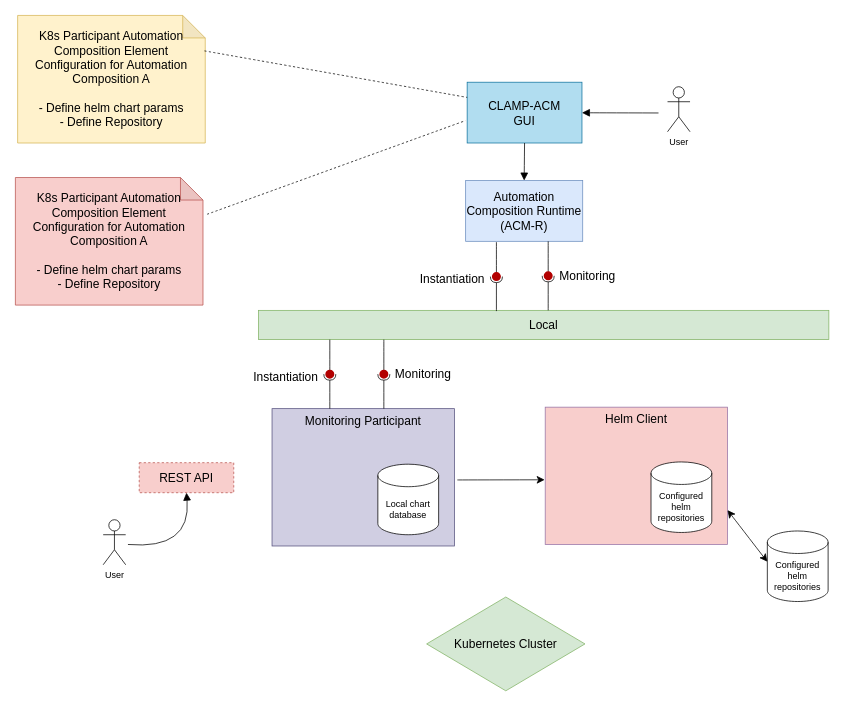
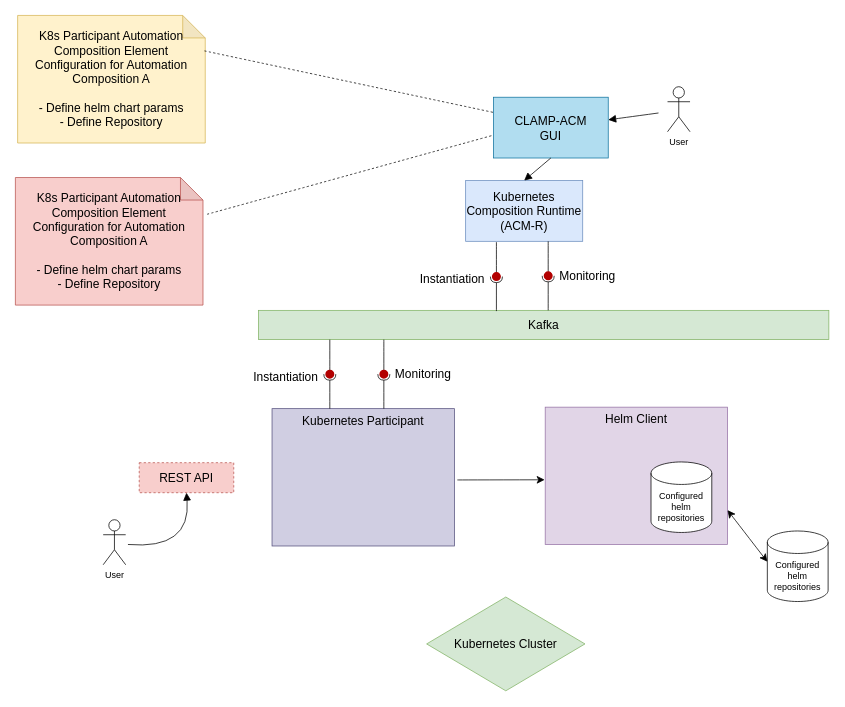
node "CLAMP-ACM GUI": moved (524, 113) -> (551, 128)
node "Automation Composition Runtime (ACM-R)": label "Automation Composition Runtime (ACM-R)" -> "Kubernetes Composition Runtime (ACM-R)"
node "Local": label "Local" -> "Kafka"
node "Monitoring Participant": label "Monitoring Participant" -> "Kubernetes Participant"
node "Helm Client": fillcolor #f8cecc -> #e1d5e7
node "Local chart database": removed
